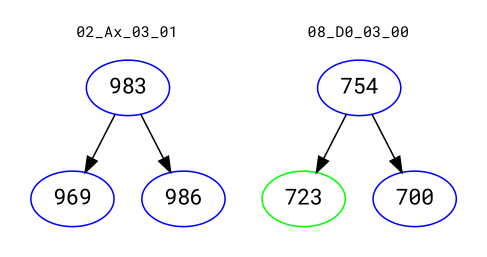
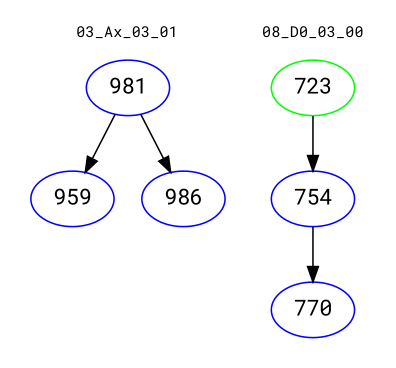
cluster "02_Ax_03_01": label "02_Ax_03_01" -> "03_Ax_03_01"
node "983": label "983" -> "981"
edge "754" -> "723": reversed
node "969": label "969" -> "959"
node "700": label "700" -> "770"
